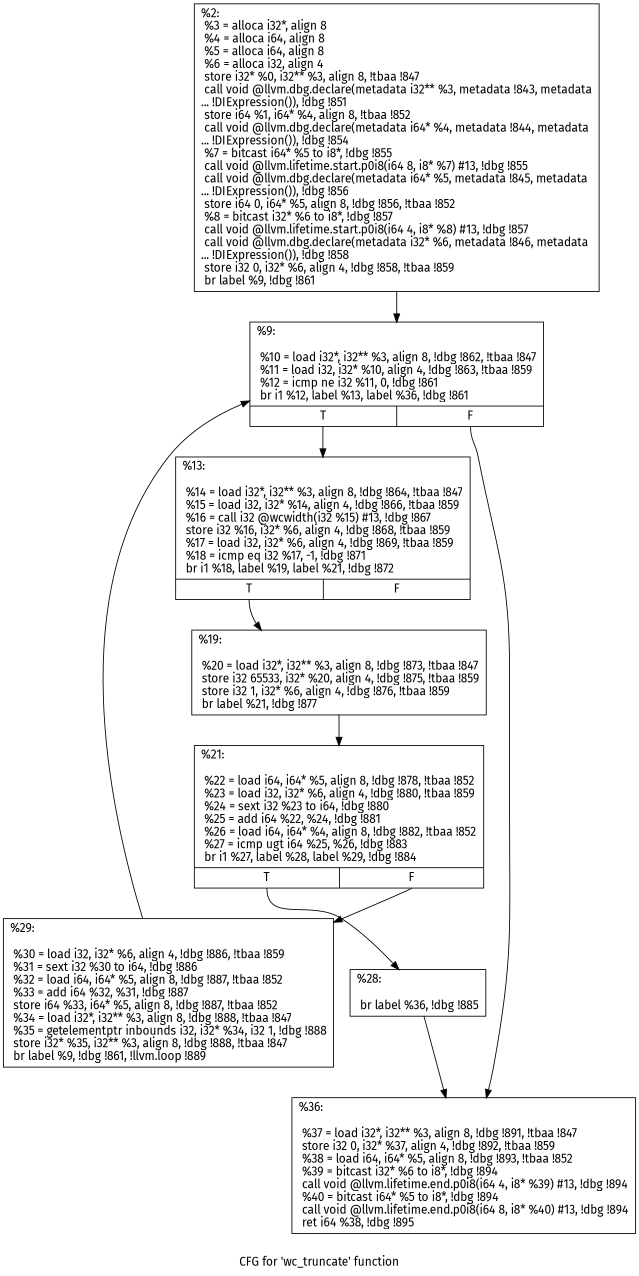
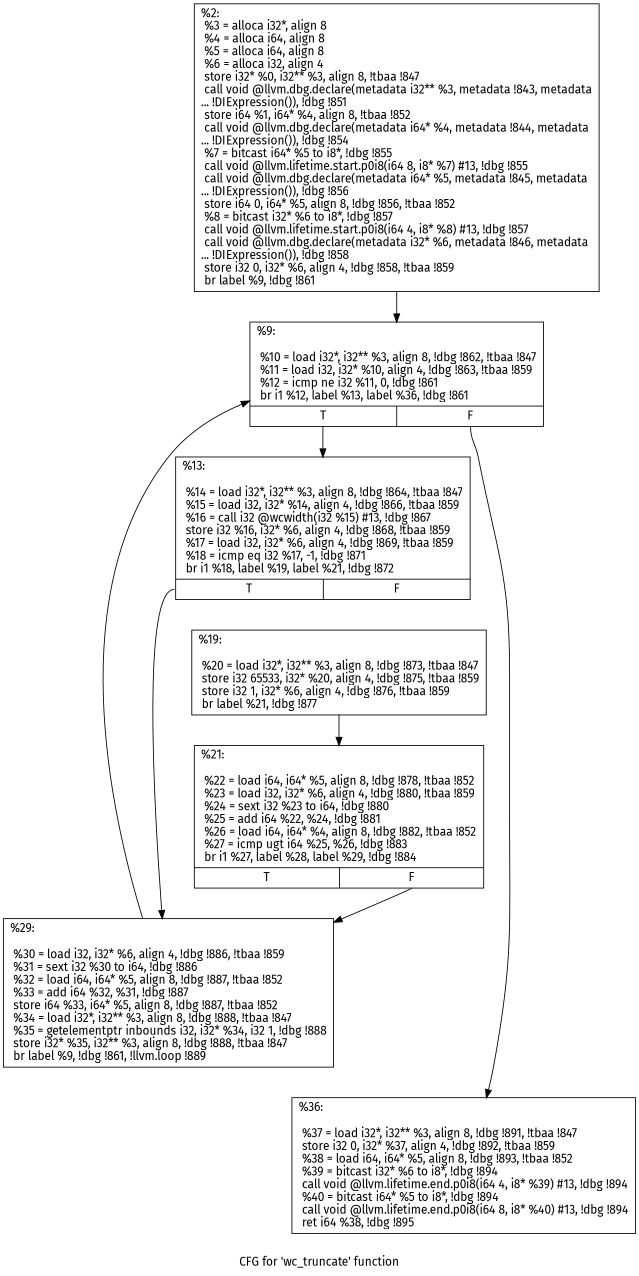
edge "%13:" -> "%19:": now "%13:" -> "%29:"
node "%28:": removed
